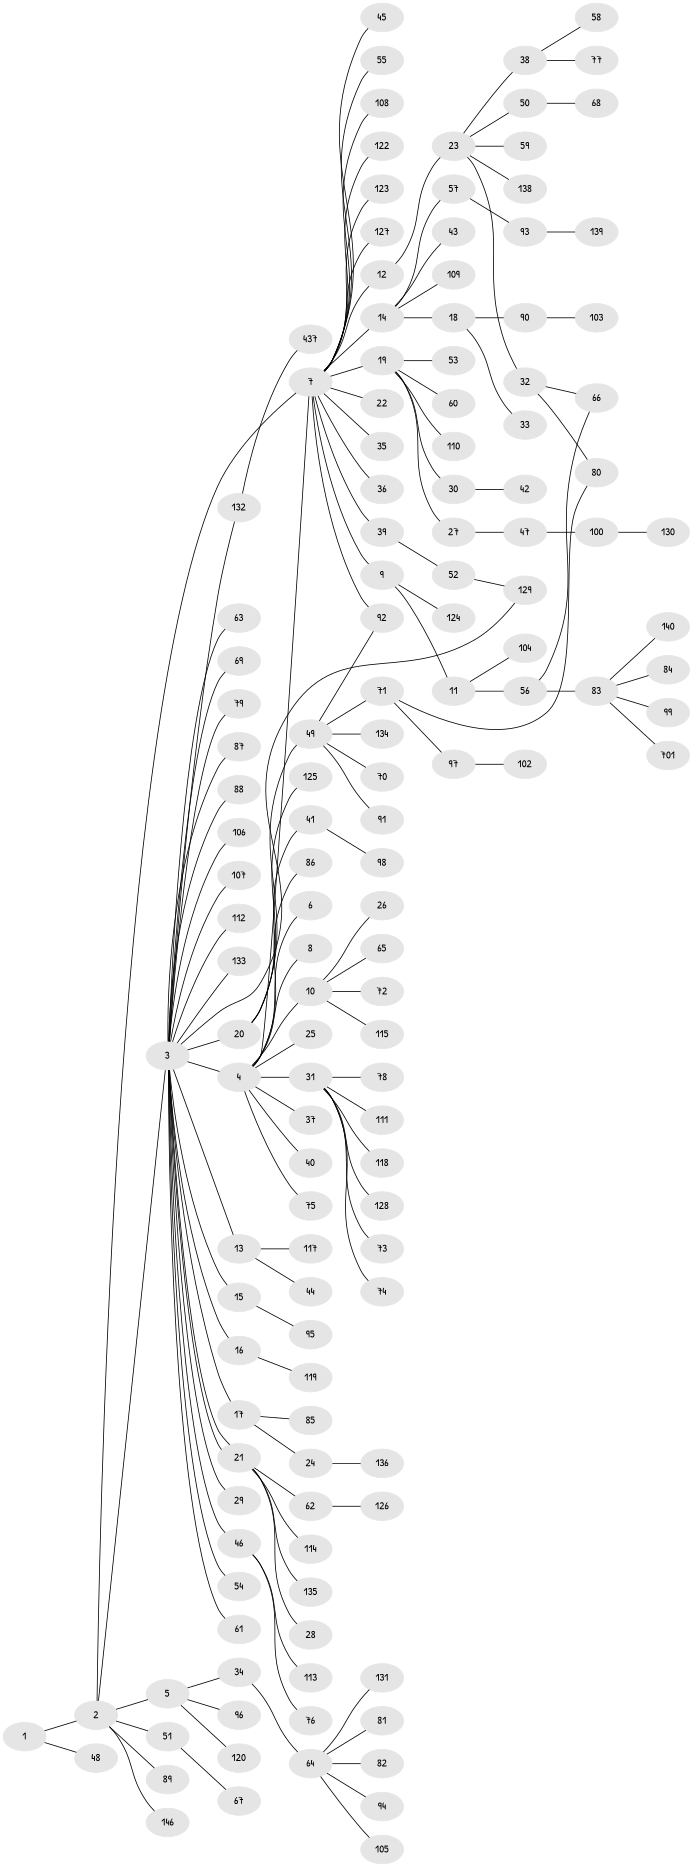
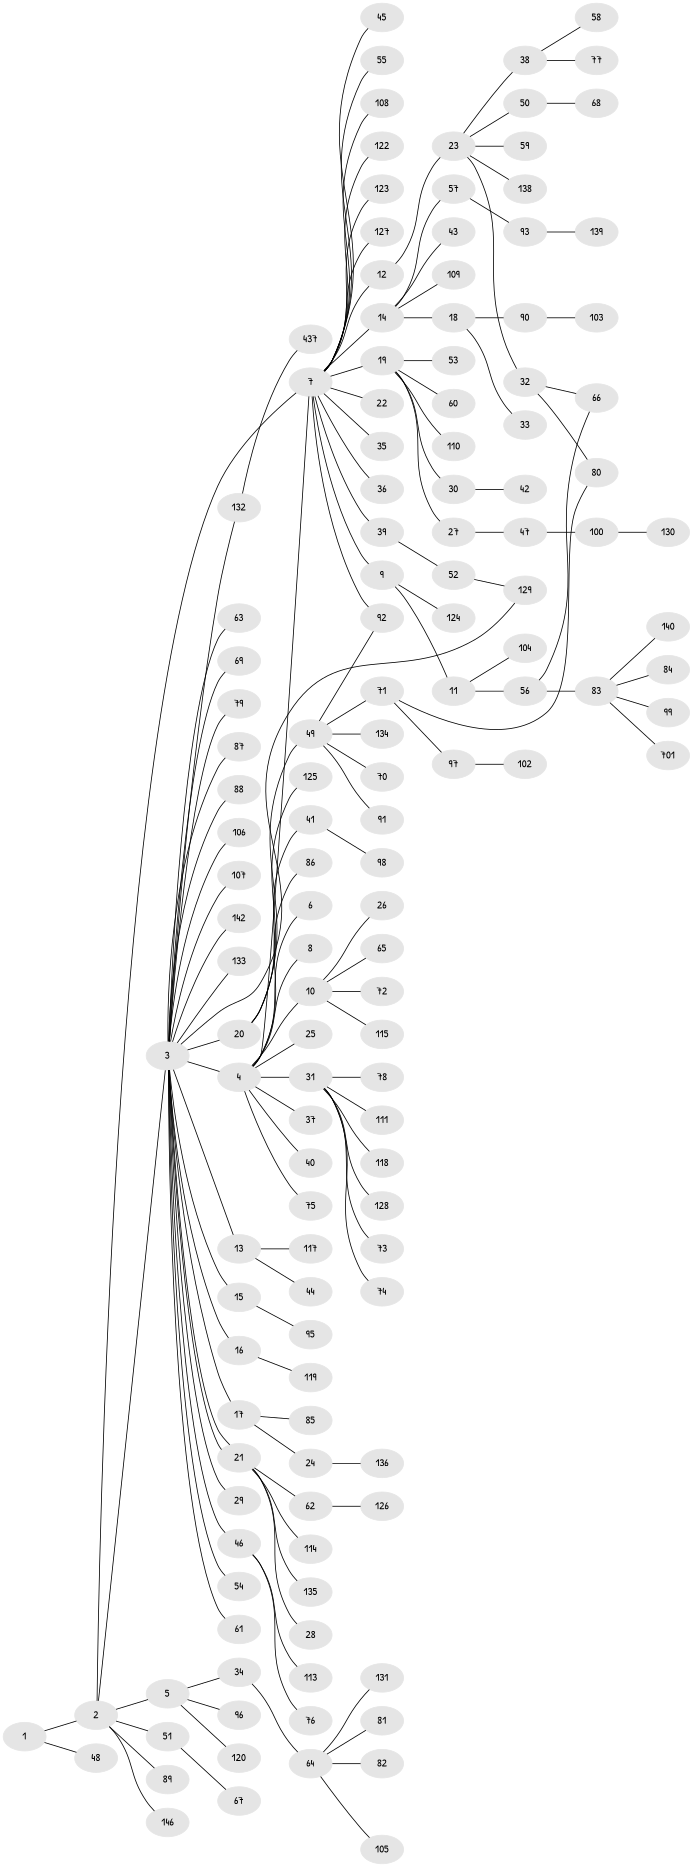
node "112": label "112" -> "142"
node "94": removed
